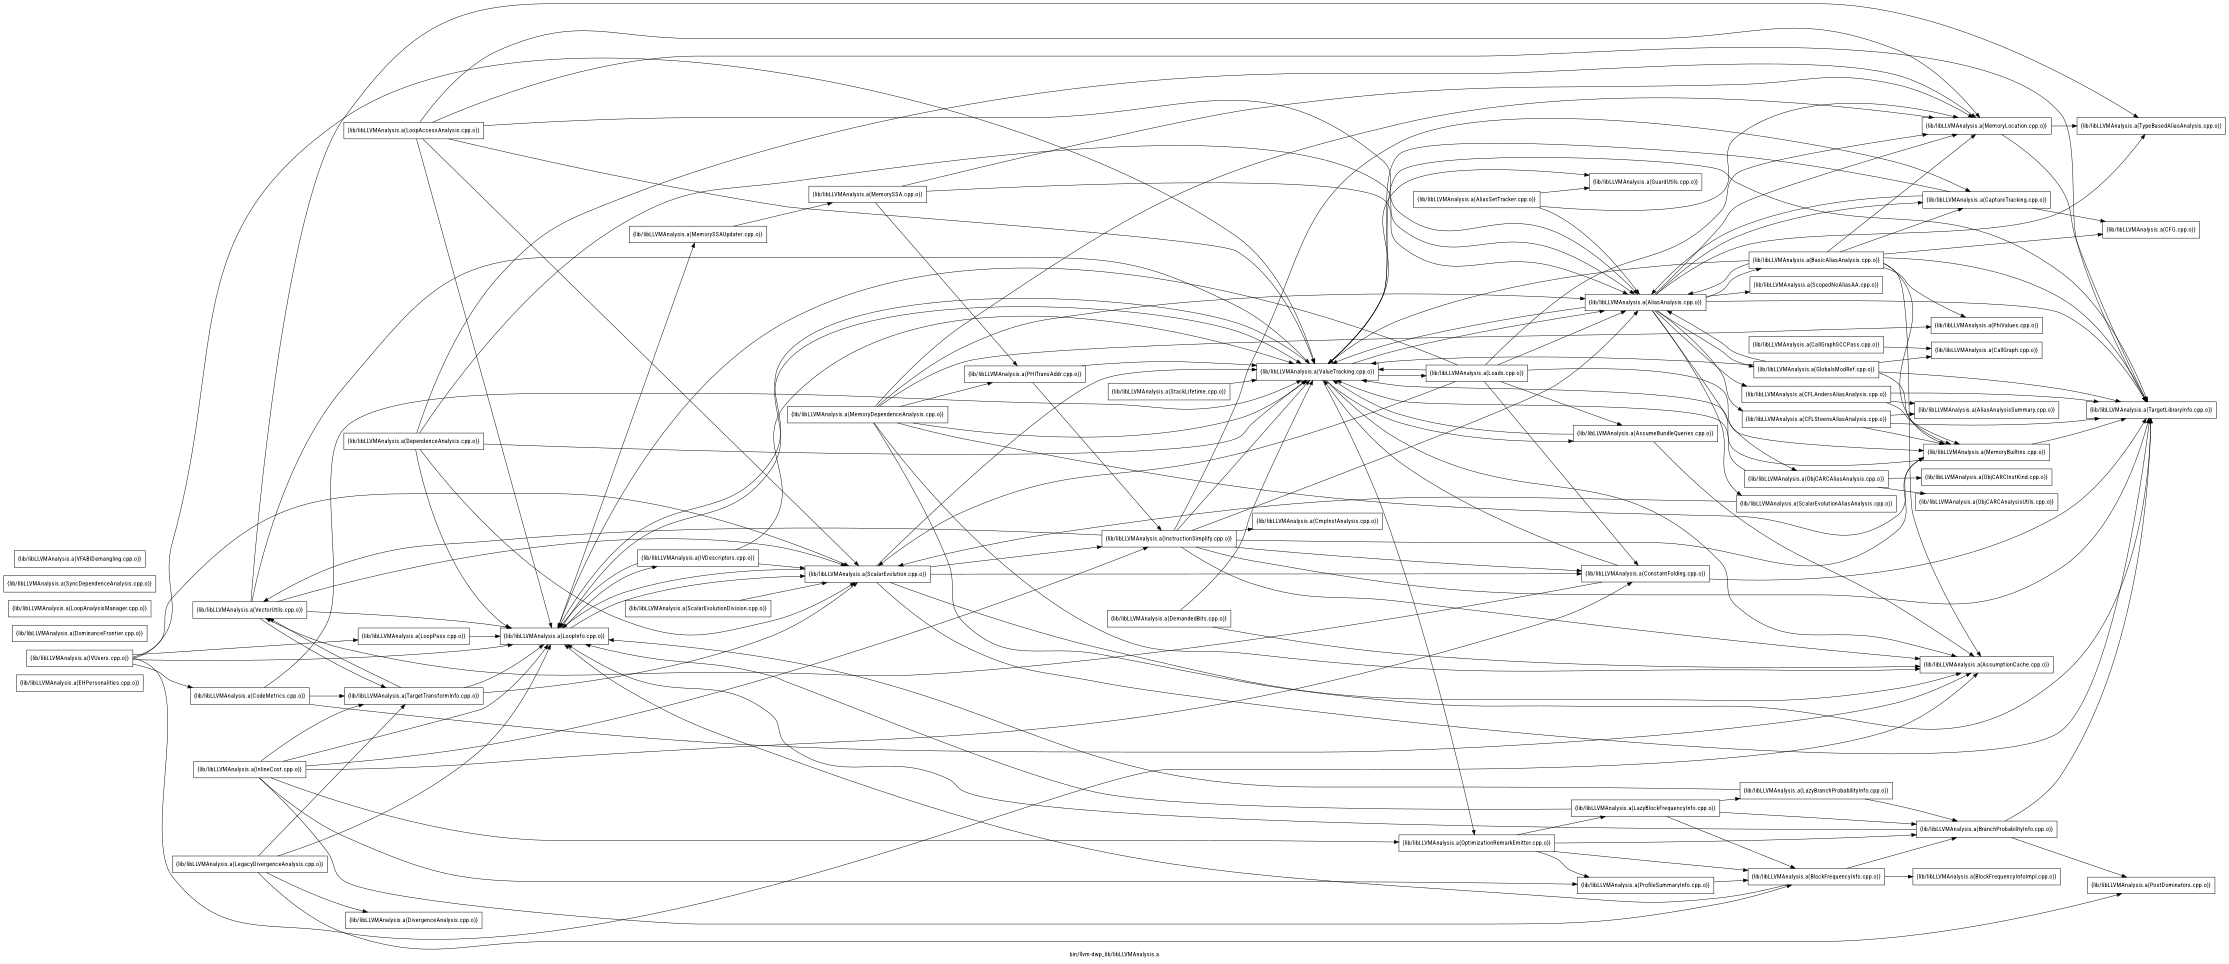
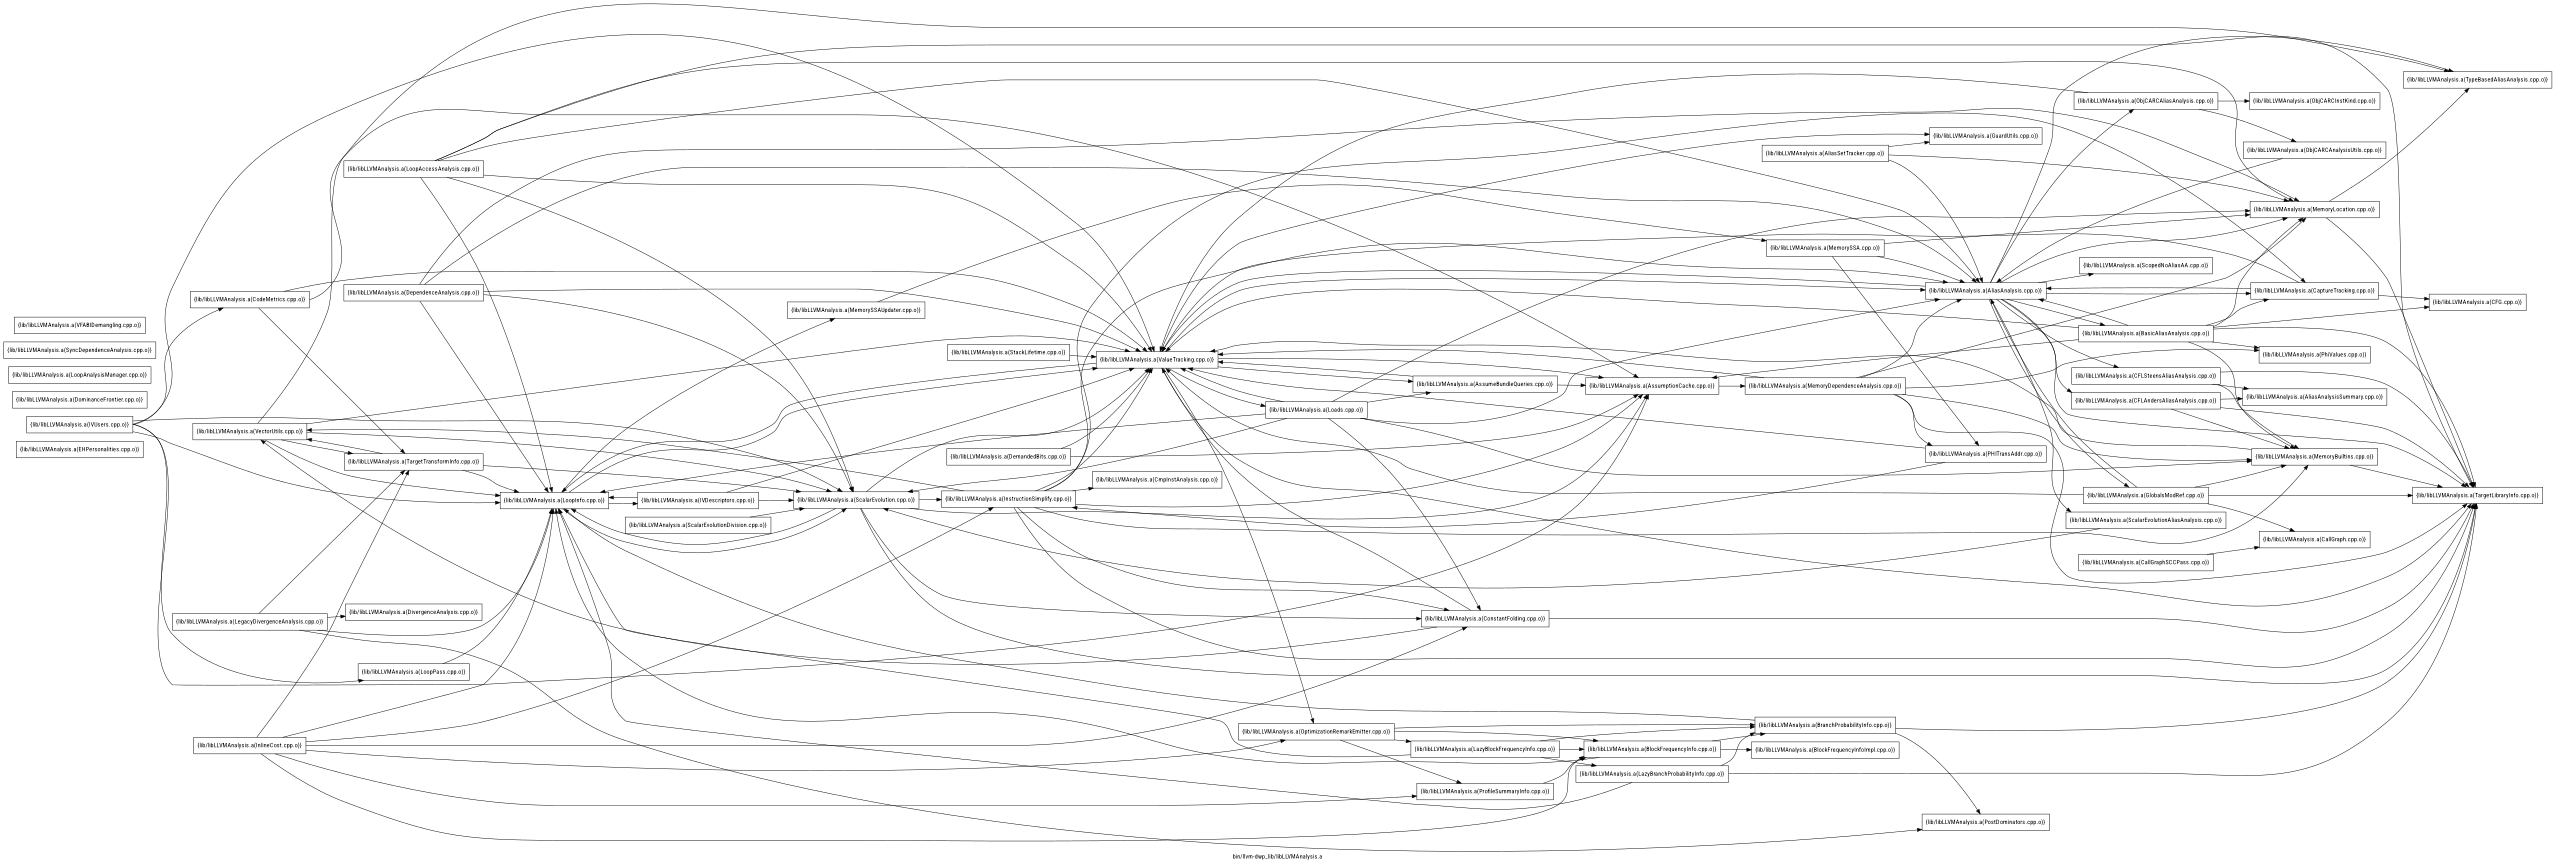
edge "{lib/libLLVMAnalysis.a(ObjCARCAnalysisUtils.cpp.o)}" -> "{lib/libLLVMAnalysis.a(AliasAnalysis.cpp.o)}": added
edge "{lib/libLLVMAnalysis.a(MemoryDependenceAnalysis.cpp.o)}" -> "{lib/libLLVMAnalysis.a(AssumptionCache.cpp.o)}": reversed
edge "{lib/libLLVMAnalysis.a(LazyBranchProbabilityInfo.cpp.o)}" -> "{lib/libLLVMAnalysis.a(TargetLibraryInfo.cpp.o)}": added
